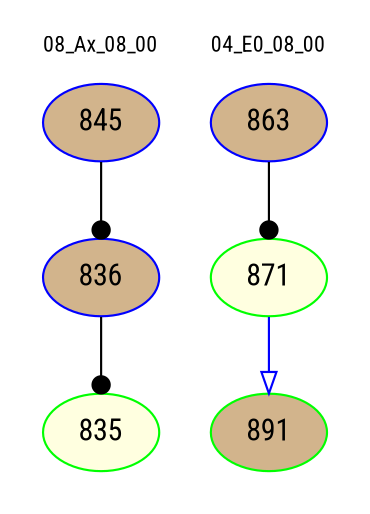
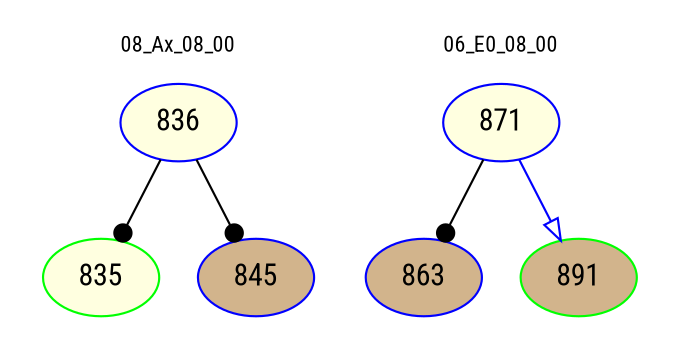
cluster "04_E0_08_00": label "04_E0_08_00" -> "06_E0_08_00"
edge "845" -> "836": reversed
edge "863" -> "871": reversed
node "836": fillcolor tan -> lightyellow
node "871": color green -> blue
